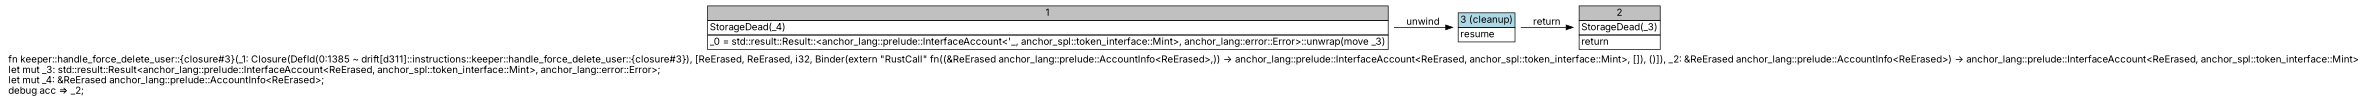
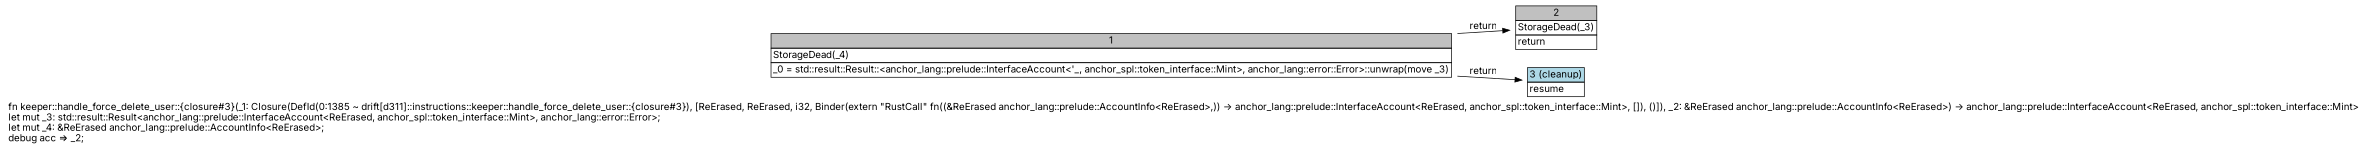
edge "1" -> "3 (cleanup)": label "unwind" -> "return"
edge "3 (cleanup)" -> "2": now "1" -> "2"
